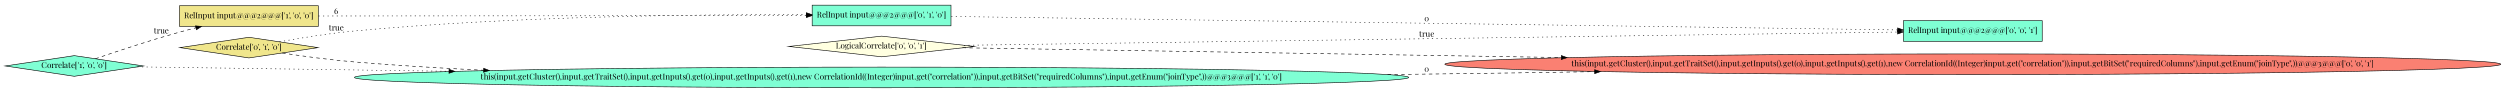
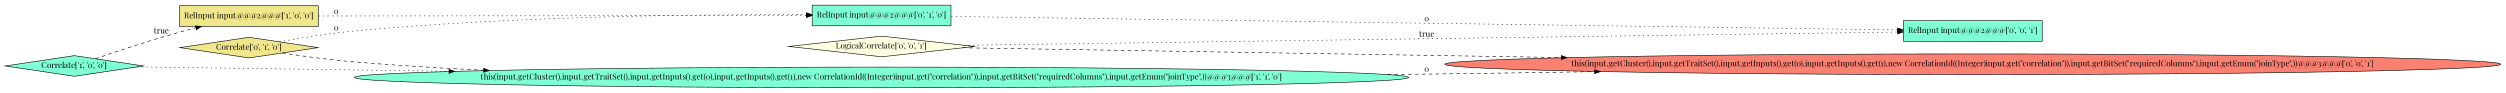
edge "RelInput input@@@2@@@['1', '0', '0']" -> "RelInput input@@@2@@@['0', '1', '0']": label "6" -> "0"
edge "Correlate['0', '1', '0']" -> "RelInput input@@@2@@@['0', '1', '0']": label "true" -> "0"
